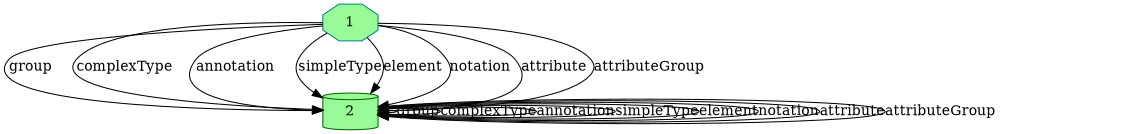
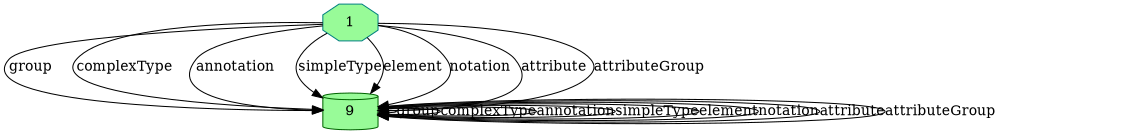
node "2": label "2" -> "9"
